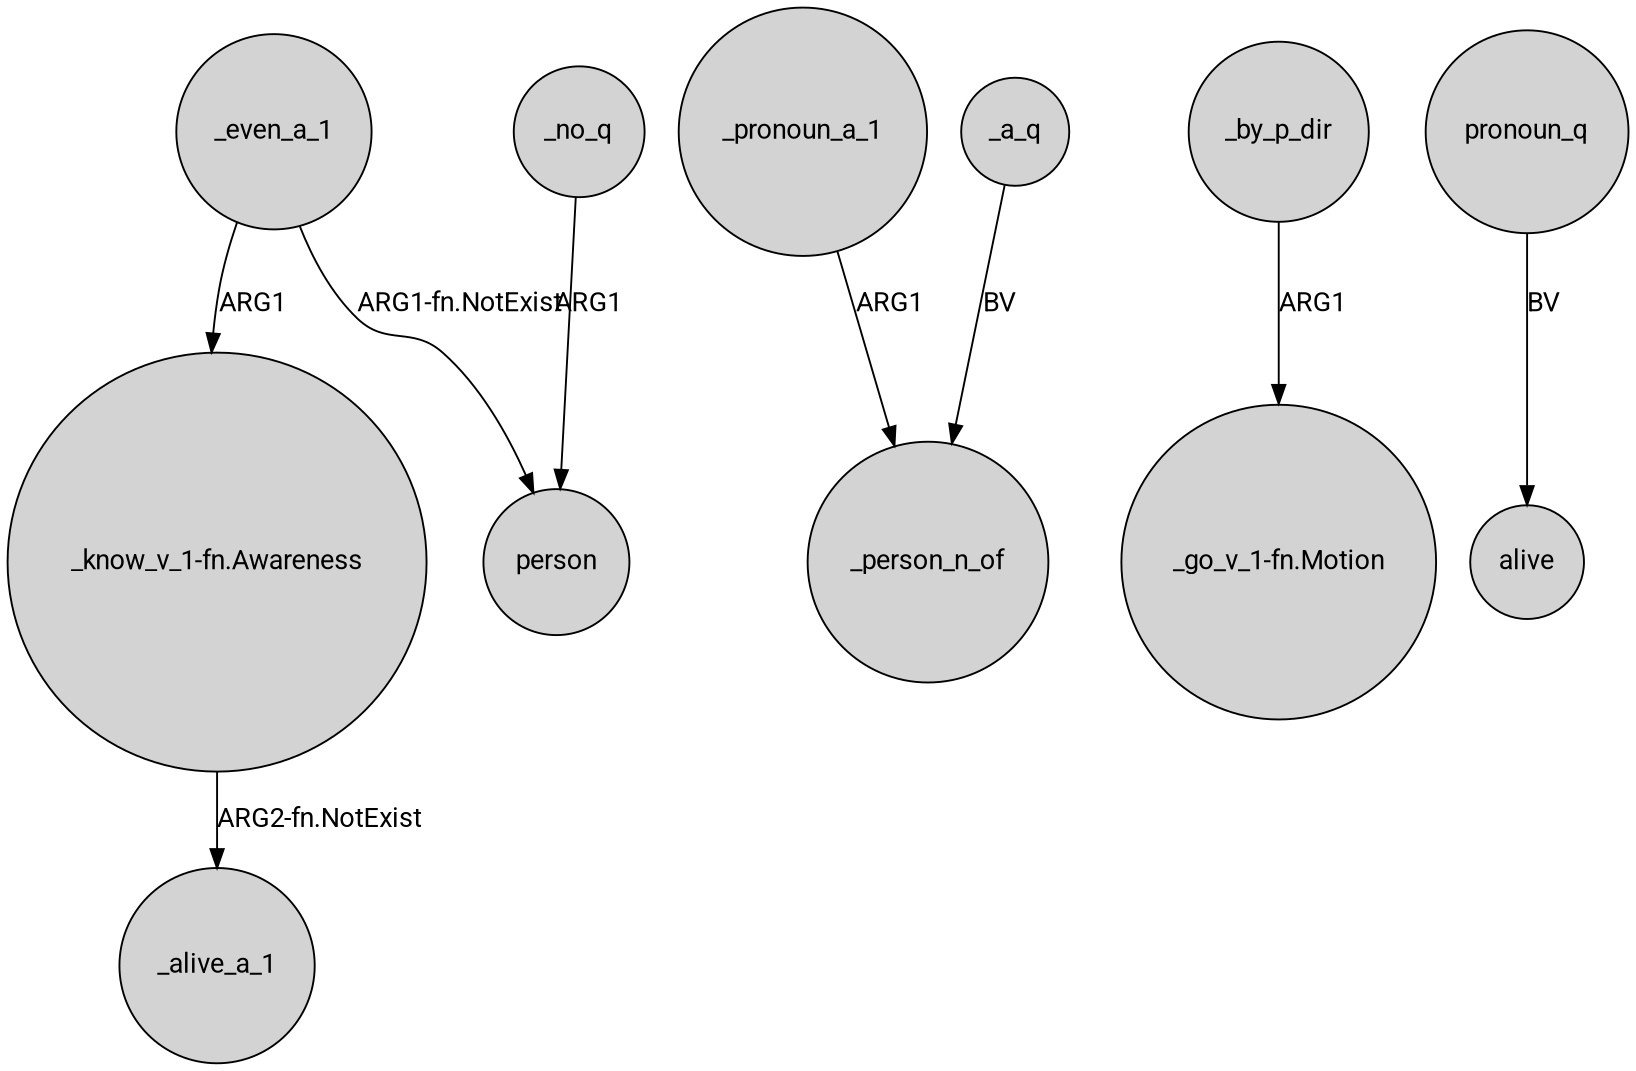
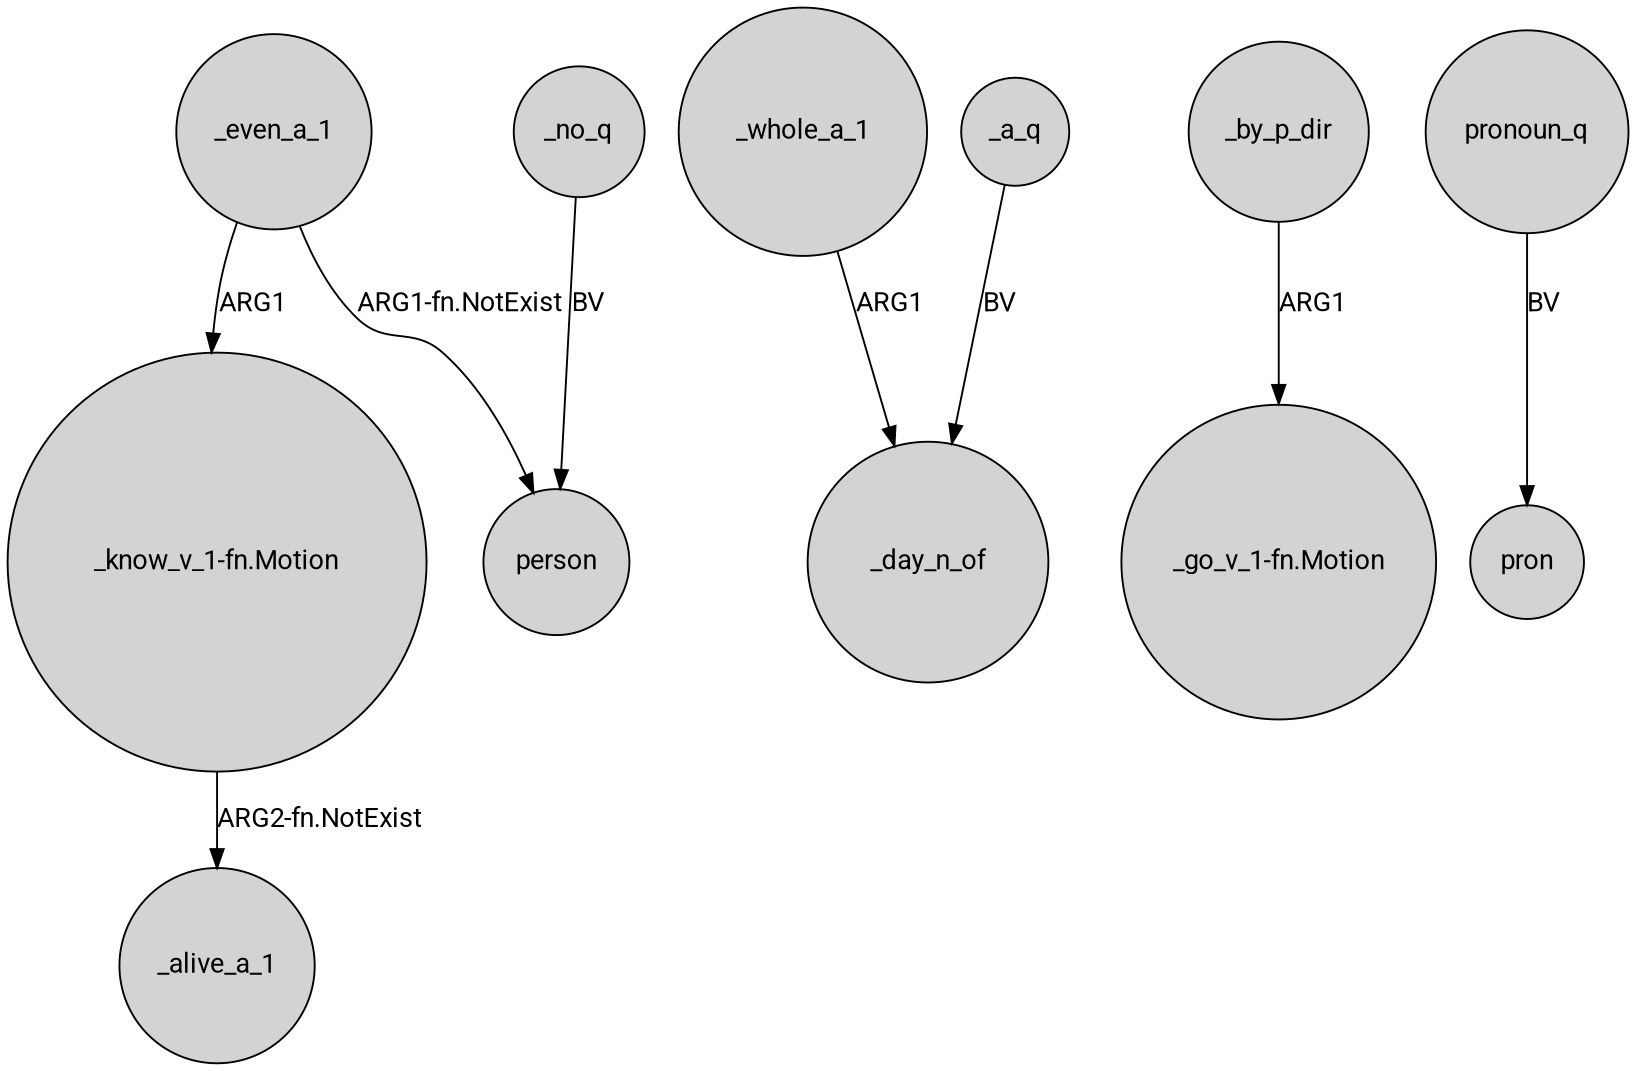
node "_pronoun_a_1": label "_pronoun_a_1" -> "_whole_a_1"
edge "_no_q" -> "person": label "ARG1" -> "BV"
node "_know_v_1-fn.Awareness": label "_know_v_1-fn.Awareness" -> "_know_v_1-fn.Motion"
node "_person_n_of": label "_person_n_of" -> "_day_n_of"
node "alive": label "alive" -> "pron"
